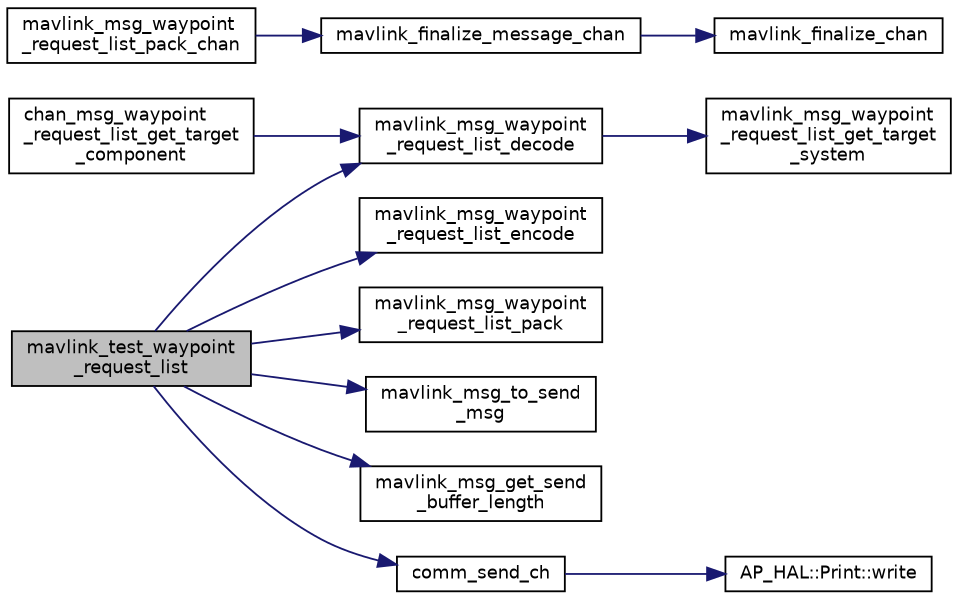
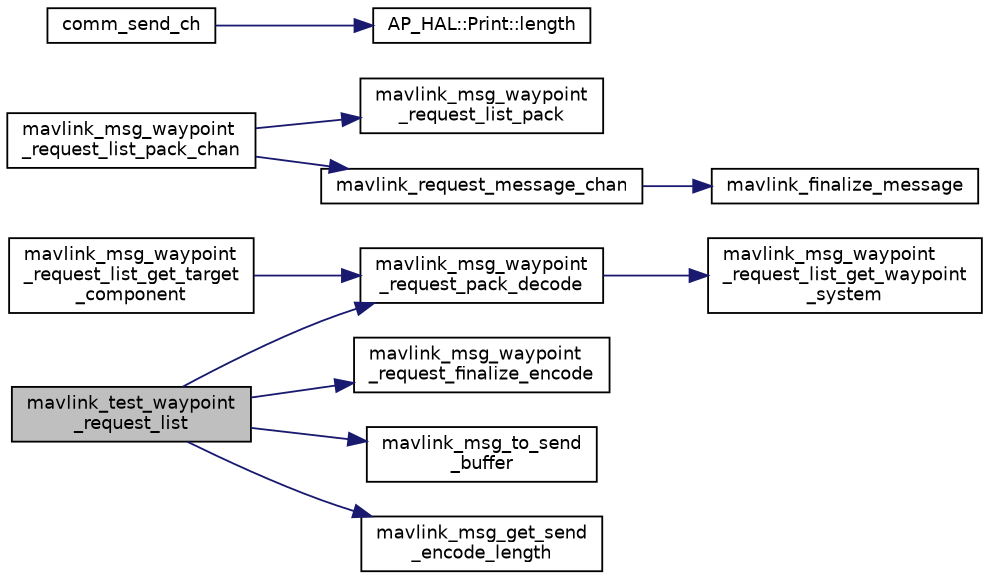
node "mavlink_finalize_message_chan": label "mavlink_finalize_message_chan" -> "mavlink_request_message_chan"
node "mavlink_finalize_chan": label "mavlink_finalize_chan" -> "mavlink_finalize_message"
node "chan_msg_waypoint _request_list_get_target _component": label "chan_msg_waypoint _request_list_get_target _component" -> "mavlink_msg_waypoint _request_list_get_target _component"
node "mavlink_msg_waypoint _request_list_decode": label "mavlink_msg_waypoint _request_list_decode" -> "mavlink_msg_waypoint _request_pack_decode"
node "mavlink_msg_waypoint _request_list_get_target _system": label "mavlink_msg_waypoint _request_list_get_target _system" -> "mavlink_msg_waypoint _request_list_get_waypoint _system"
node "mavlink_msg_waypoint _request_list_encode": label "mavlink_msg_waypoint _request_list_encode" -> "mavlink_msg_waypoint _request_finalize_encode"
edge "mavlink_test_waypoint _request_list" -> "mavlink_msg_waypoint _request_list_pack": now "mavlink_msg_waypoint _request_list_pack_chan" -> "mavlink_msg_waypoint _request_list_pack"
node "mavlink_msg_to_send _msg": label "mavlink_msg_to_send _msg" -> "mavlink_msg_to_send _buffer"
edge "mavlink_test_waypoint _request_list" -> "comm_send_ch": removed
node "mavlink_msg_get_send _buffer_length": label "mavlink_msg_get_send _buffer_length" -> "mavlink_msg_get_send _encode_length"
node "AP_HAL::Print::write": label "AP_HAL::Print::write" -> "AP_HAL::Print::length"
